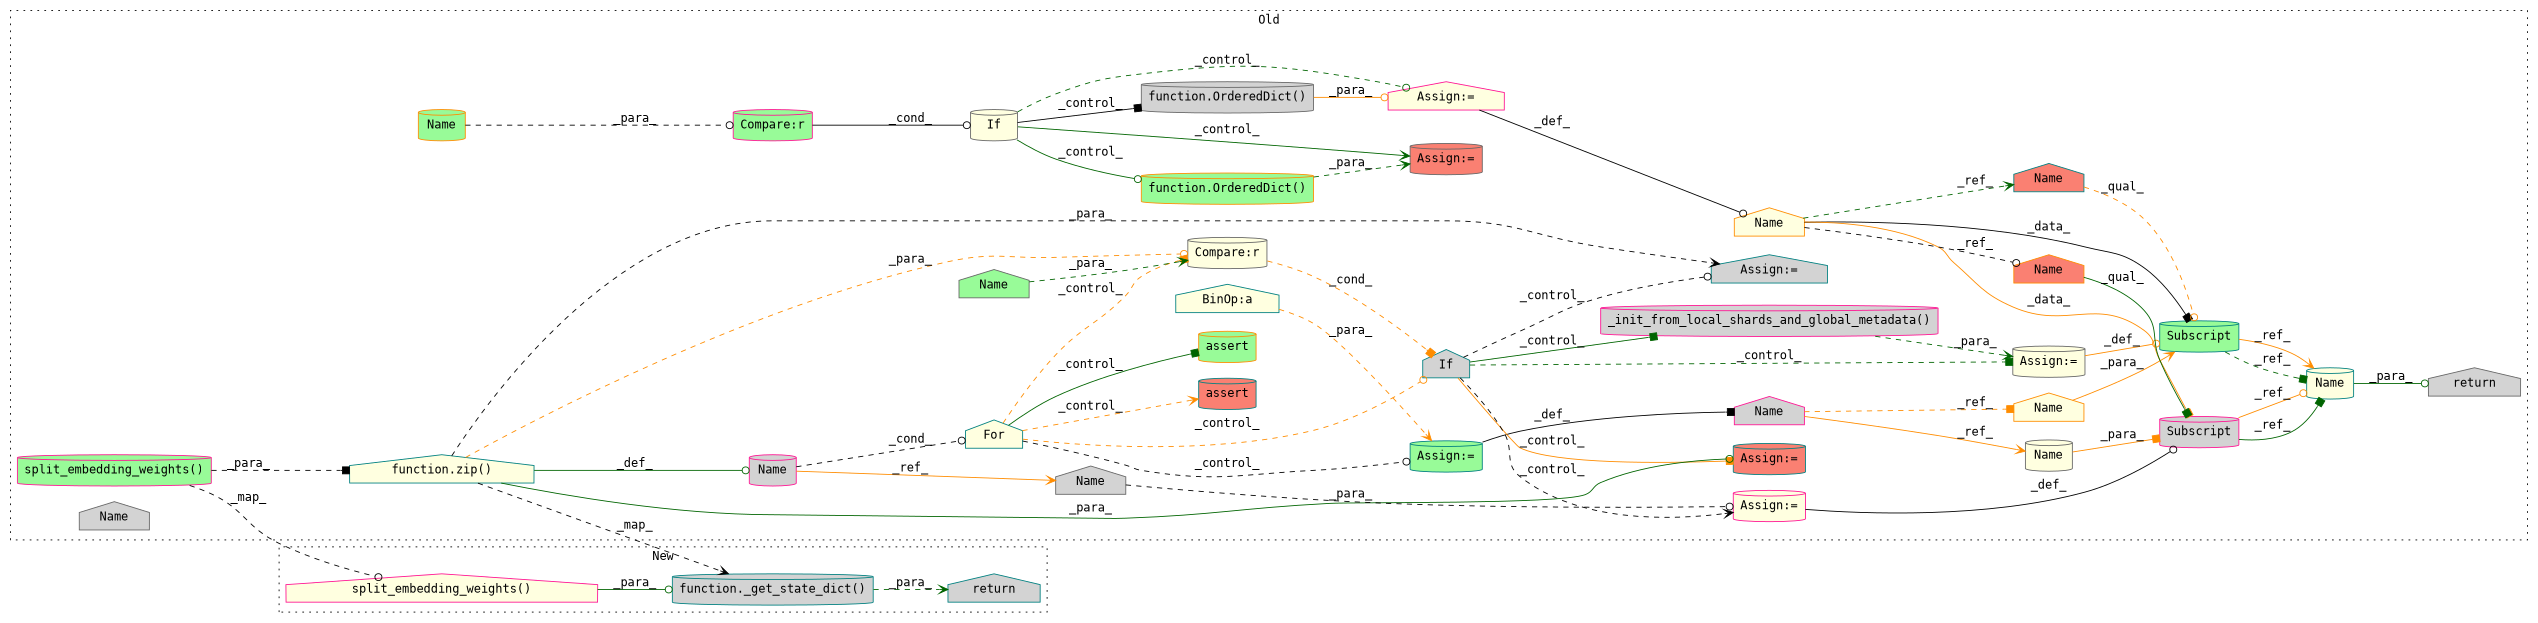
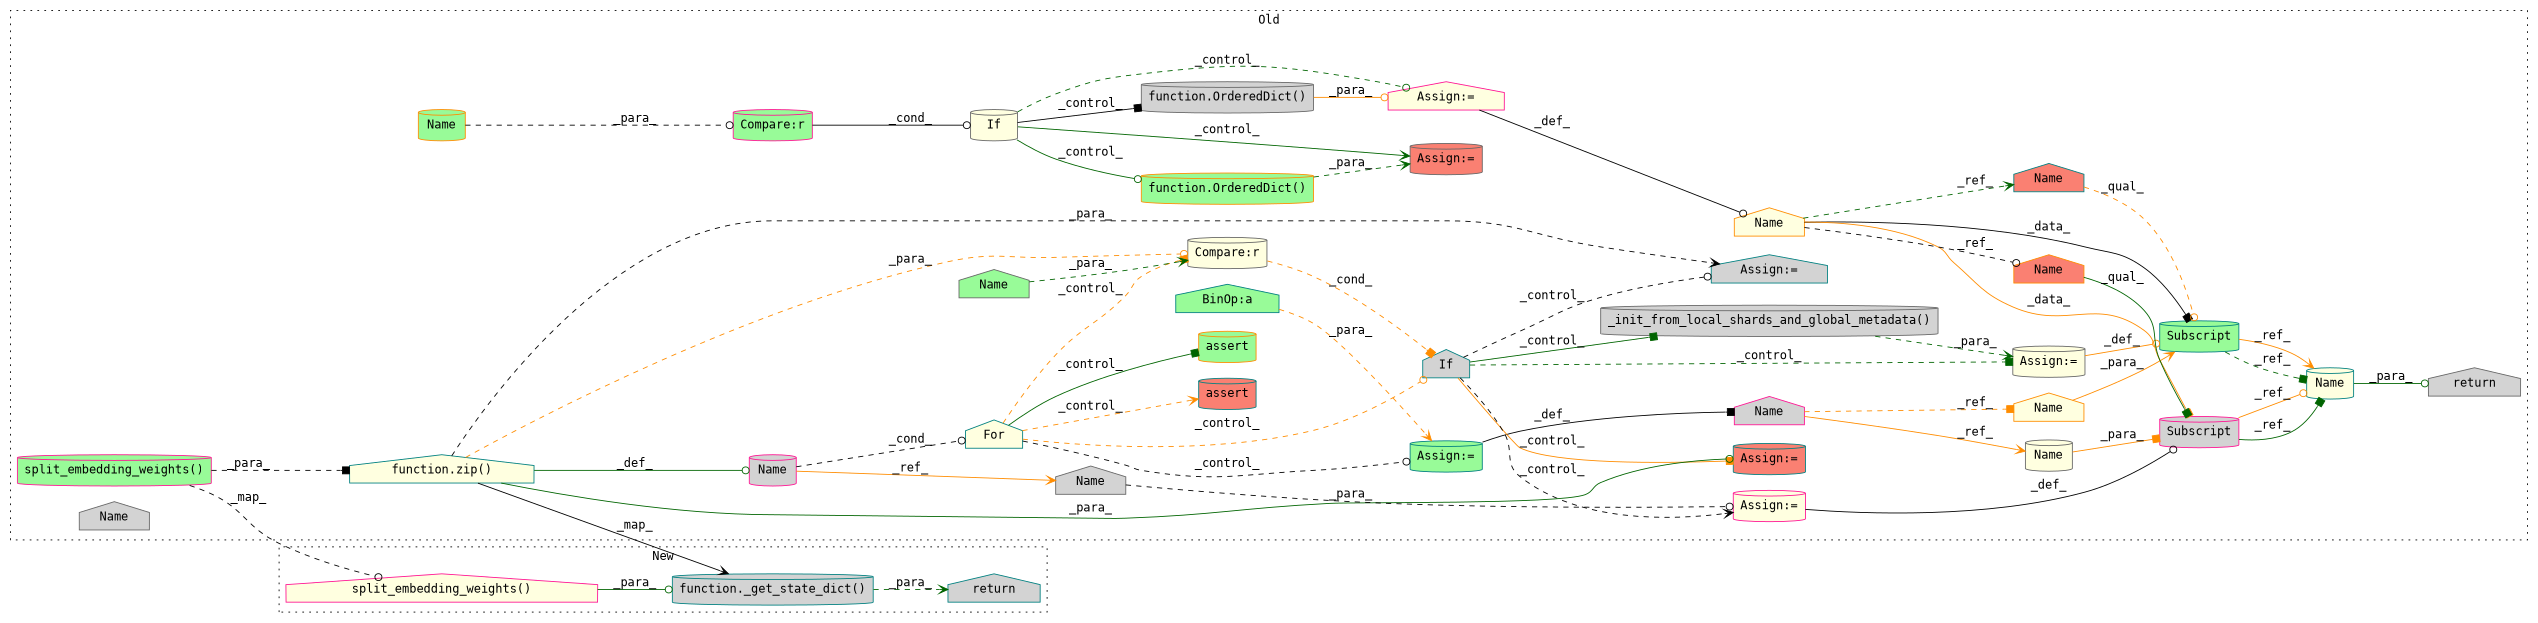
node "BinOp:a": fillcolor lightyellow -> palegreen
node "_init_from_local_shards_and_global_metadata()": color deeppink -> gray40
edge "function.zip()" -> "function._get_state_dict()": style dashed -> solid
